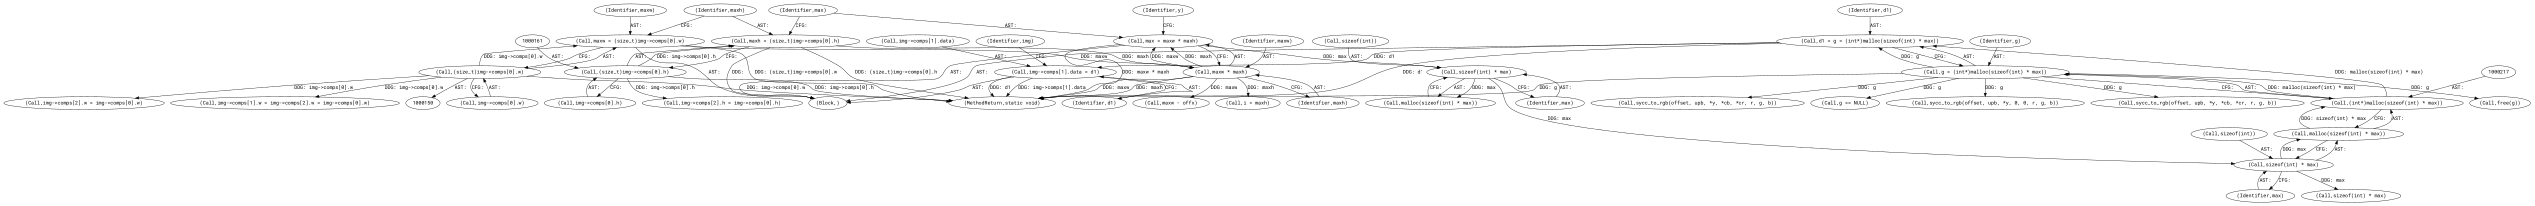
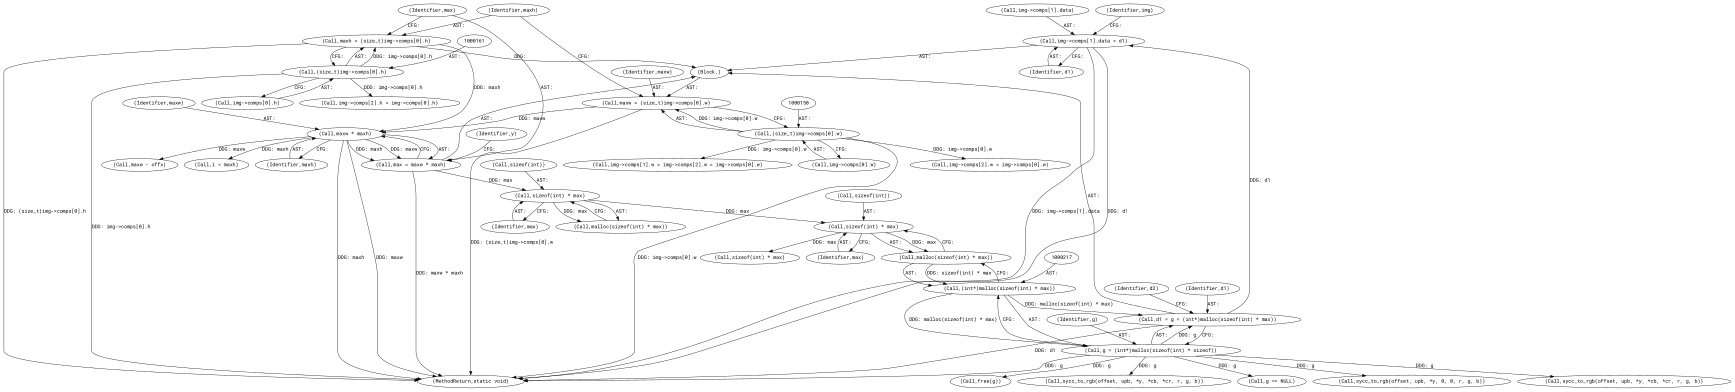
node "(Call,g = (int*)malloc(sizeof(int) * max))": label "(Call,g = (int*)malloc(sizeof(int) * max))" -> "(Call,g = (int*)malloc(sizeof(int) * sizeof))"
edge "(Call,maxw = (size_t)img->comps[0].w)" -> "(Block,)": reversed
edge "(Call,(size_t)img->comps[0].w)" -> "1000150": reversed
node "(Identifier,d2)": added
